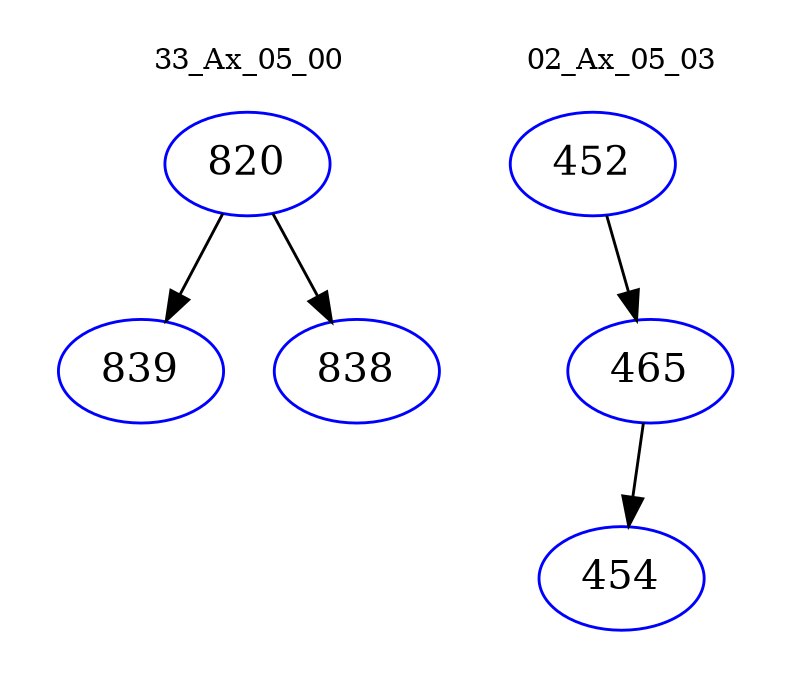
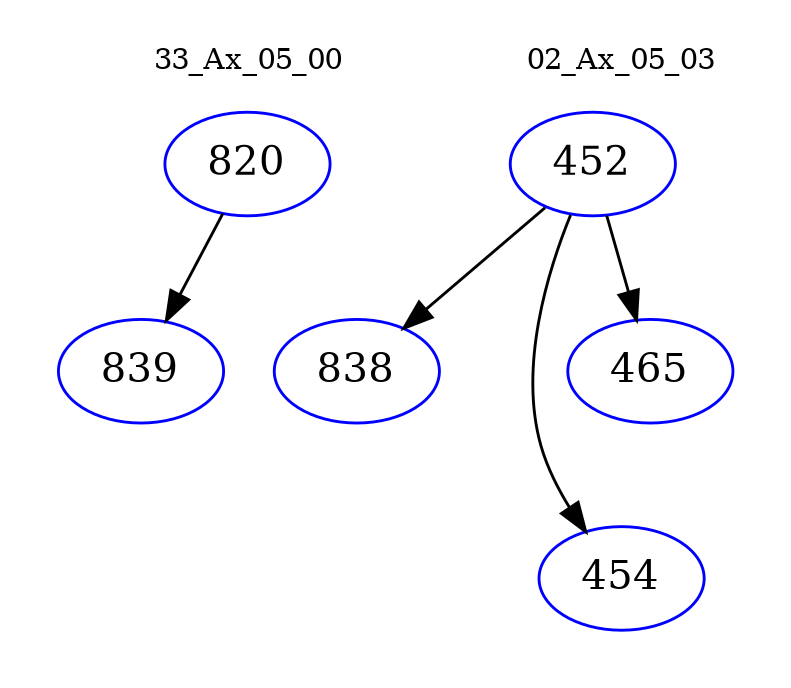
edge "820" -> "838": now "452" -> "838"
edge "465" -> "454": now "452" -> "454"
